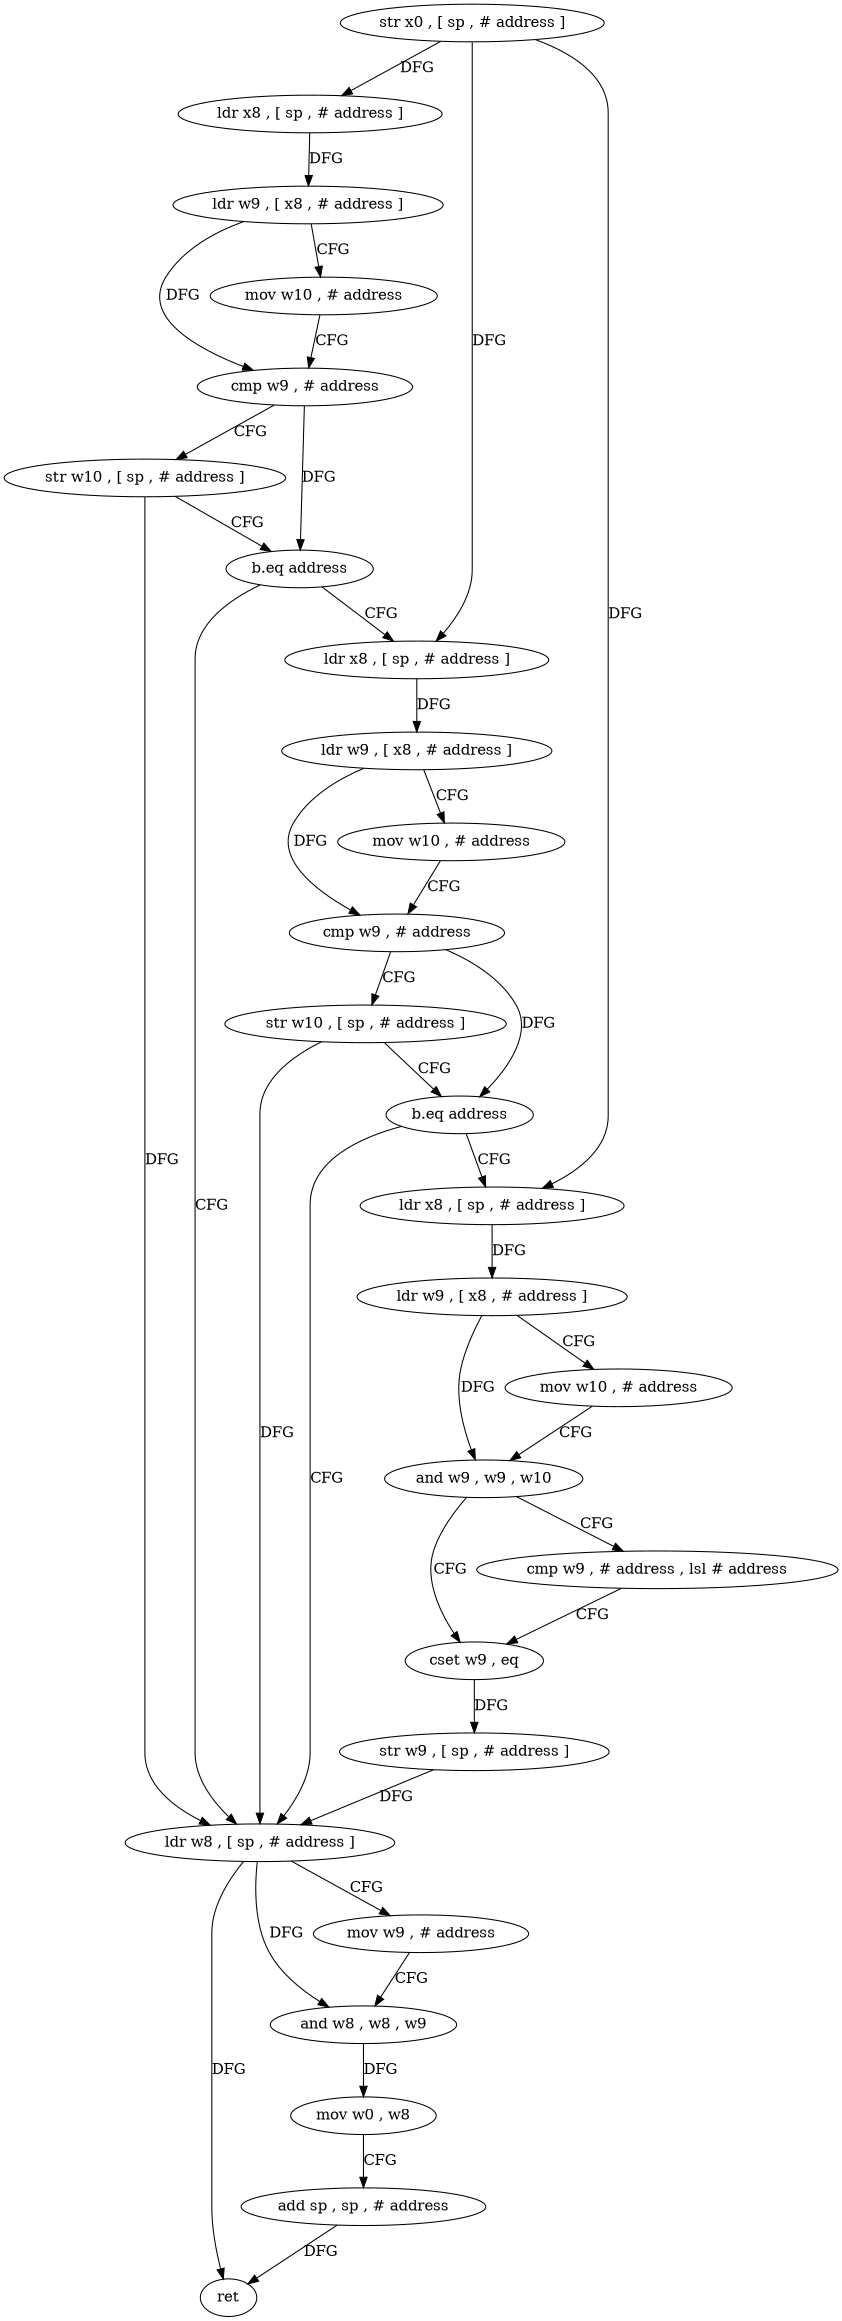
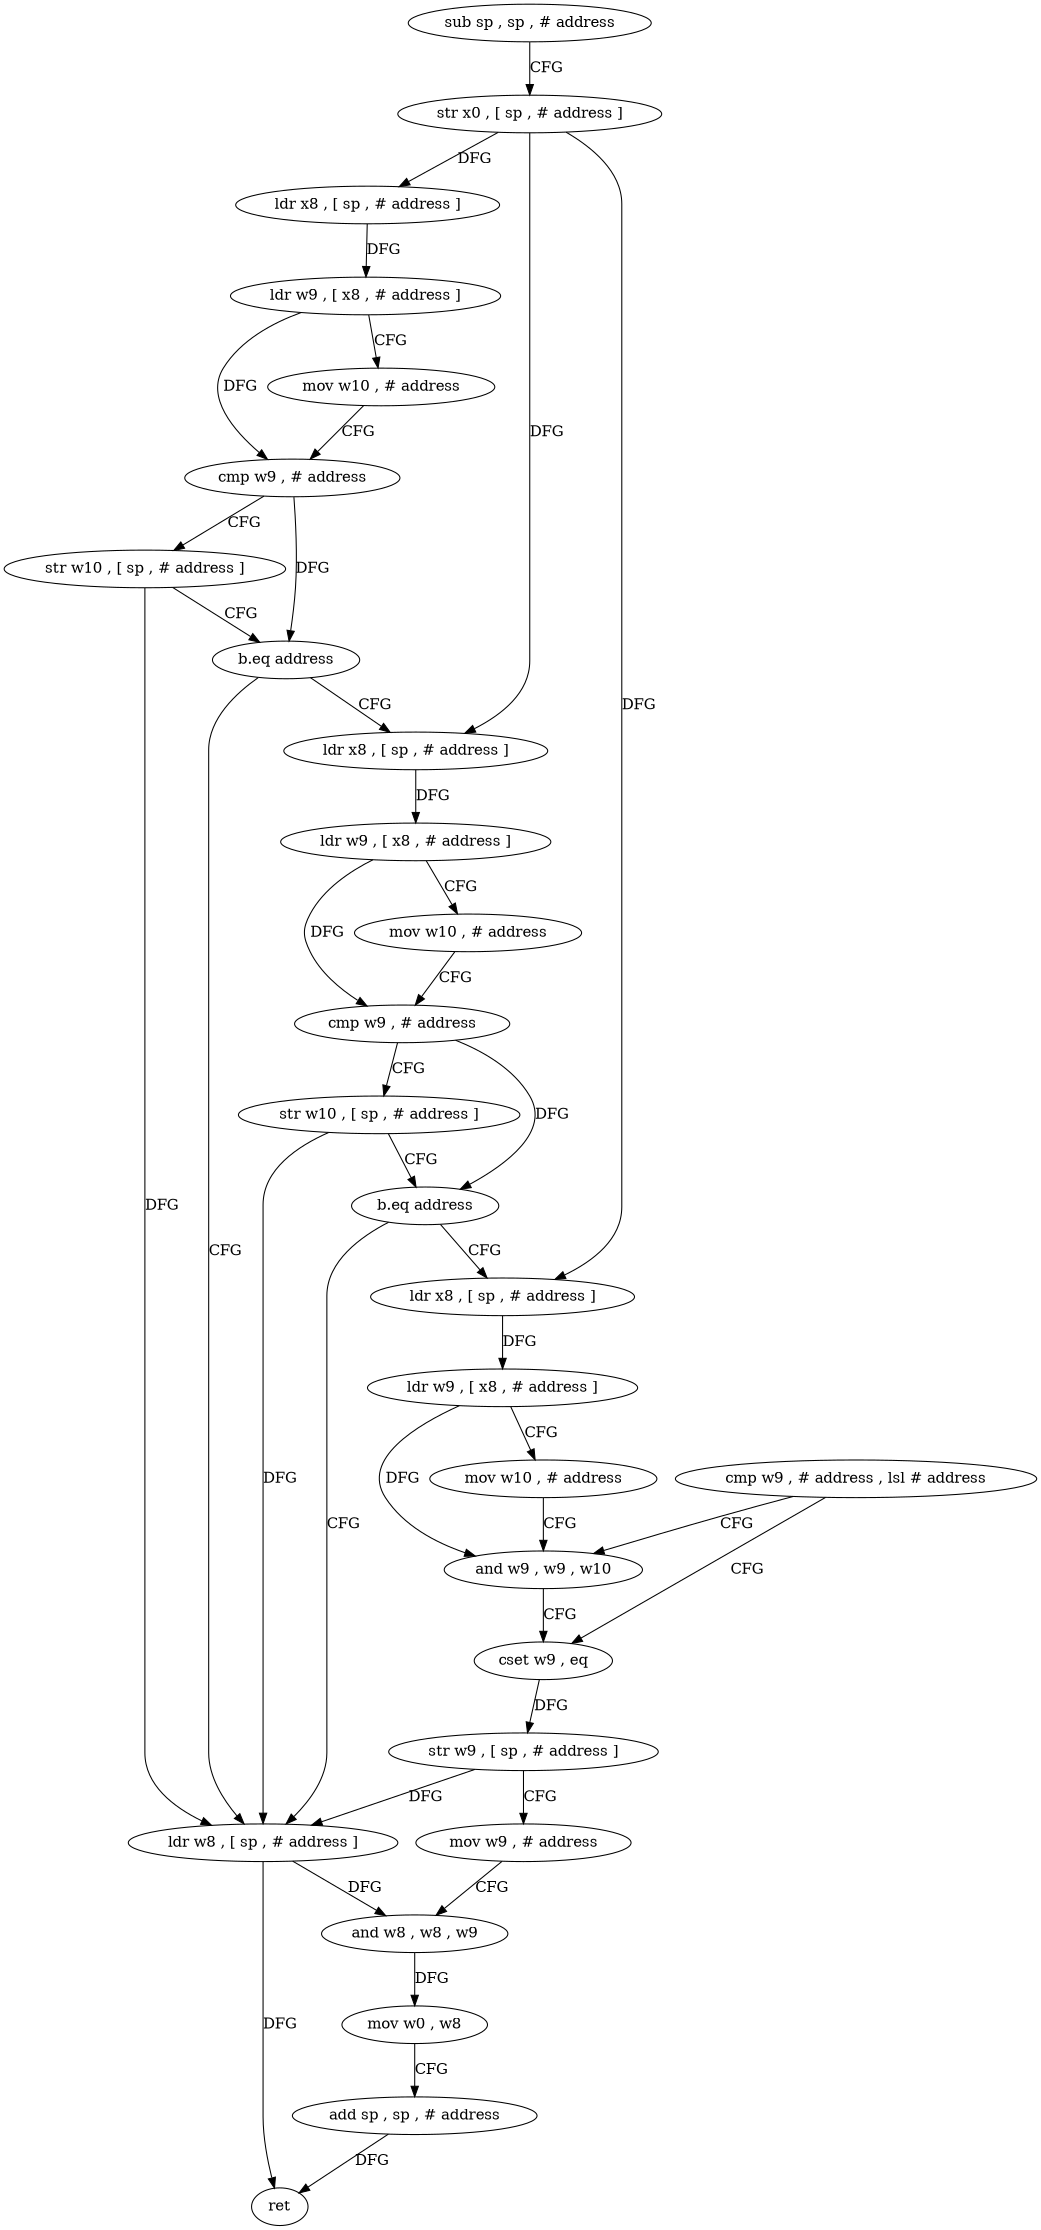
node "sub sp , sp , # address": added
edge "and w9 , w9 , w10" -> "cmp w9 , # address , lsl # address": reversed
edge "ldr w8 , [ sp , # address ]" -> "mov w9 , # address": now "str w9 , [ sp , # address ]" -> "mov w9 , # address"
